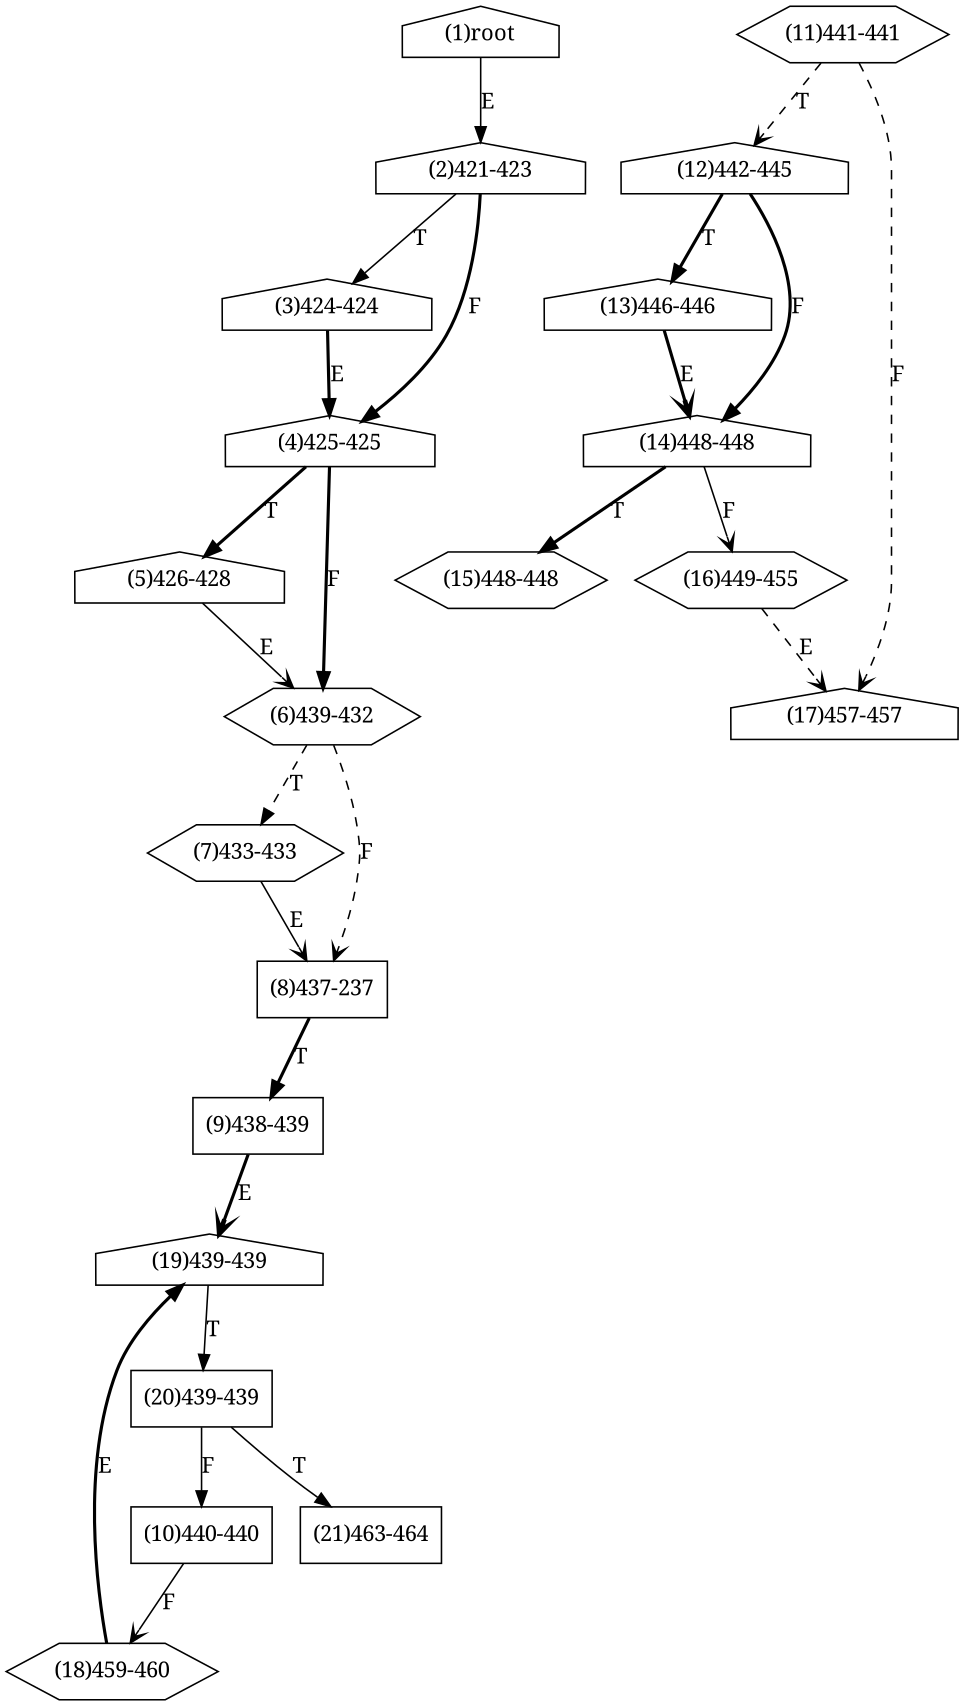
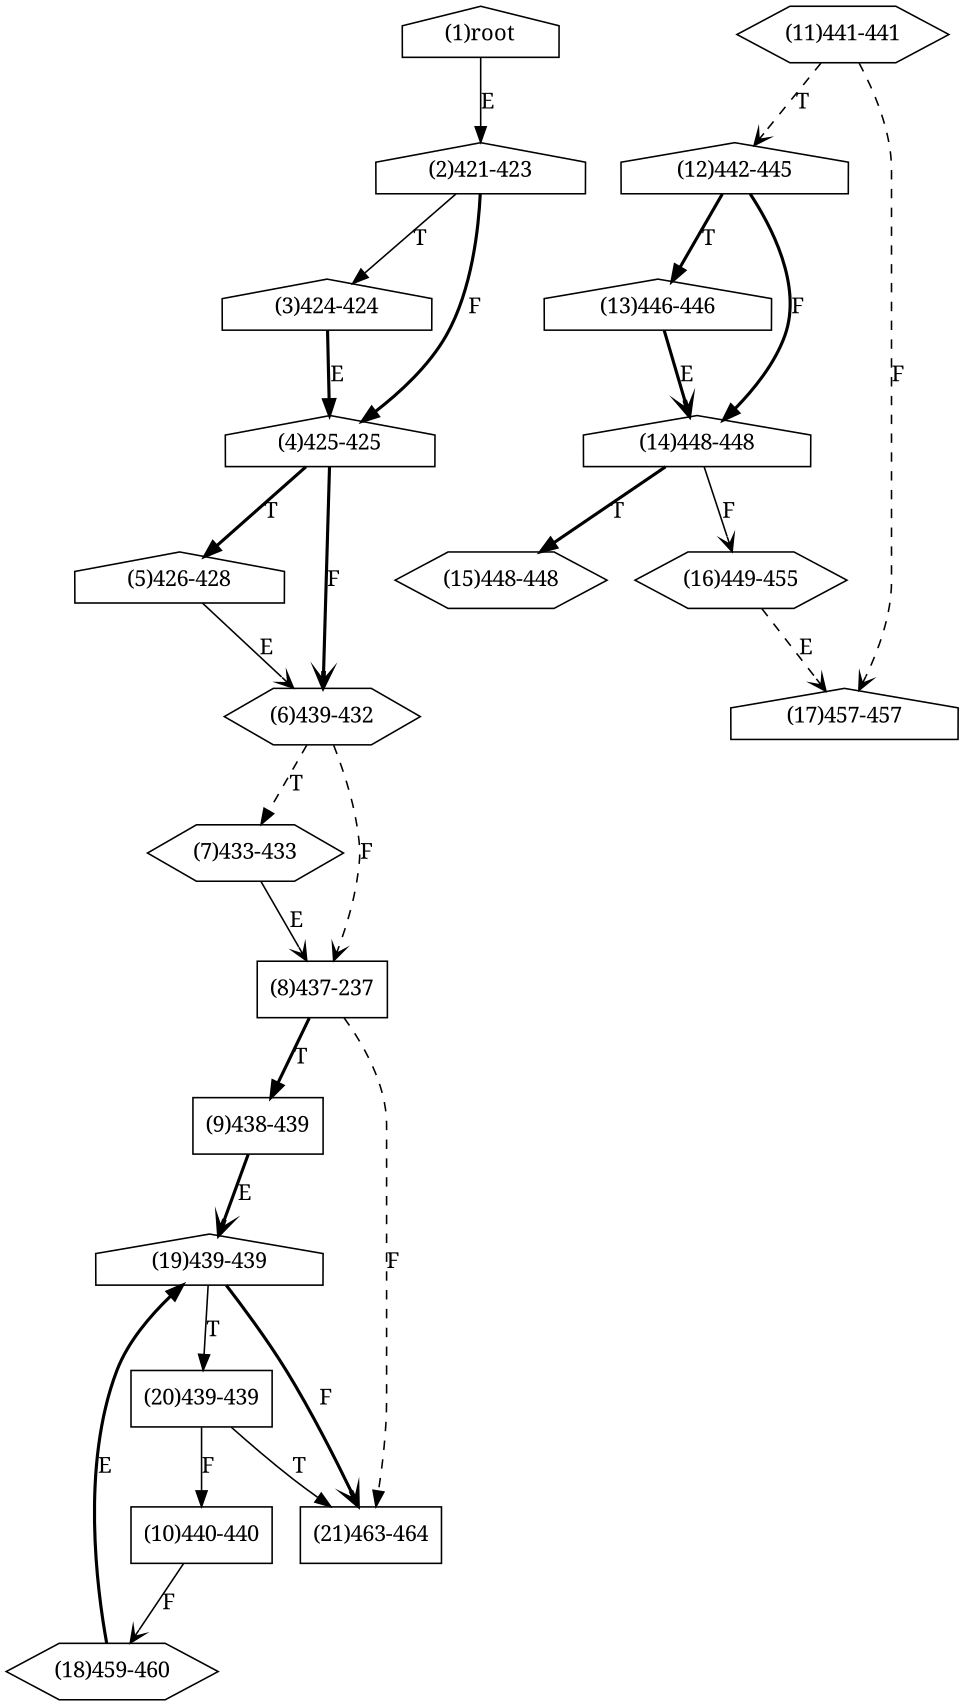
edge "(4)425-425" -> "(6)439-432": arrowhead normal -> vee
edge "(8)437-237" -> "(21)463-464": added, label "F"
edge "(19)439-439" -> "(21)463-464": added, label "F"
